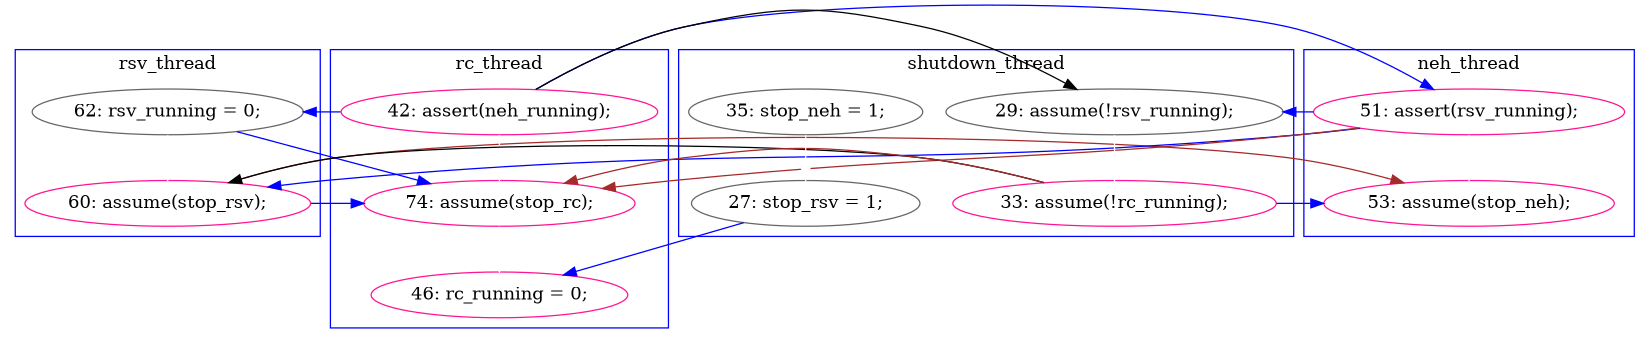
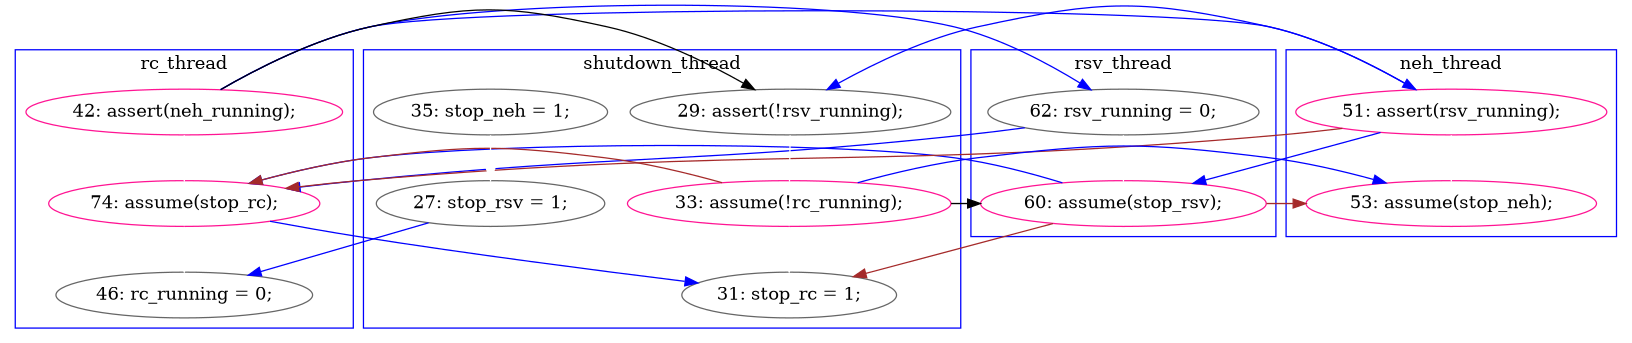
node "29: assume(!rsv_running);": label "29: assume(!rsv_running);" -> "29: assert(!rsv_running);"
node "46: rc_running = 0;": color deeppink -> gray40
node "31: stop_rc = 1;": added
